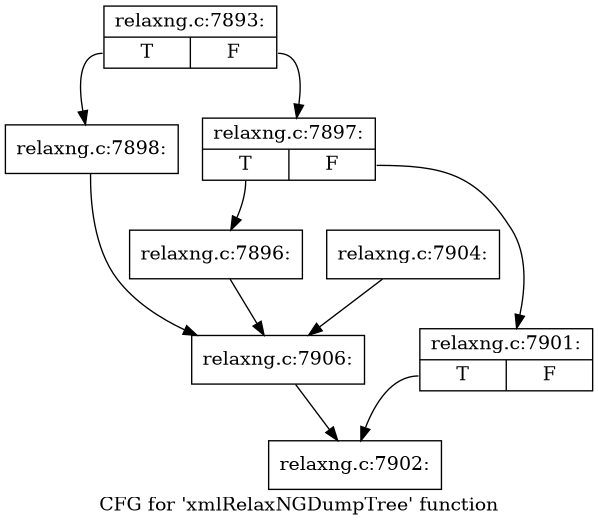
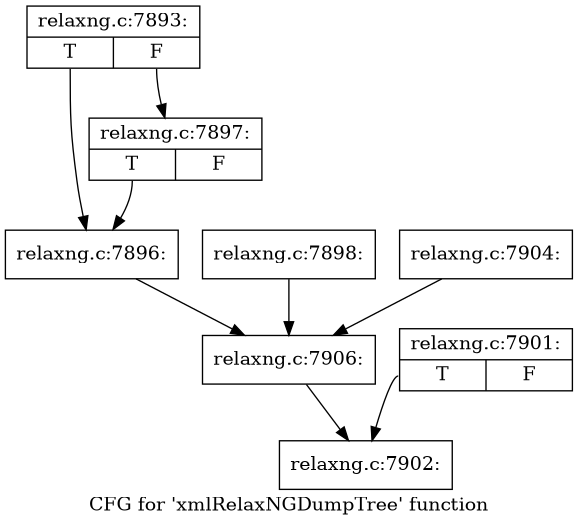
edge "relaxng.c:7893:" -> "relaxng.c:7898:": now "relaxng.c:7893:" -> "relaxng.c:7896:"
edge "relaxng.c:7897:" -> "relaxng.c:7901:": removed
